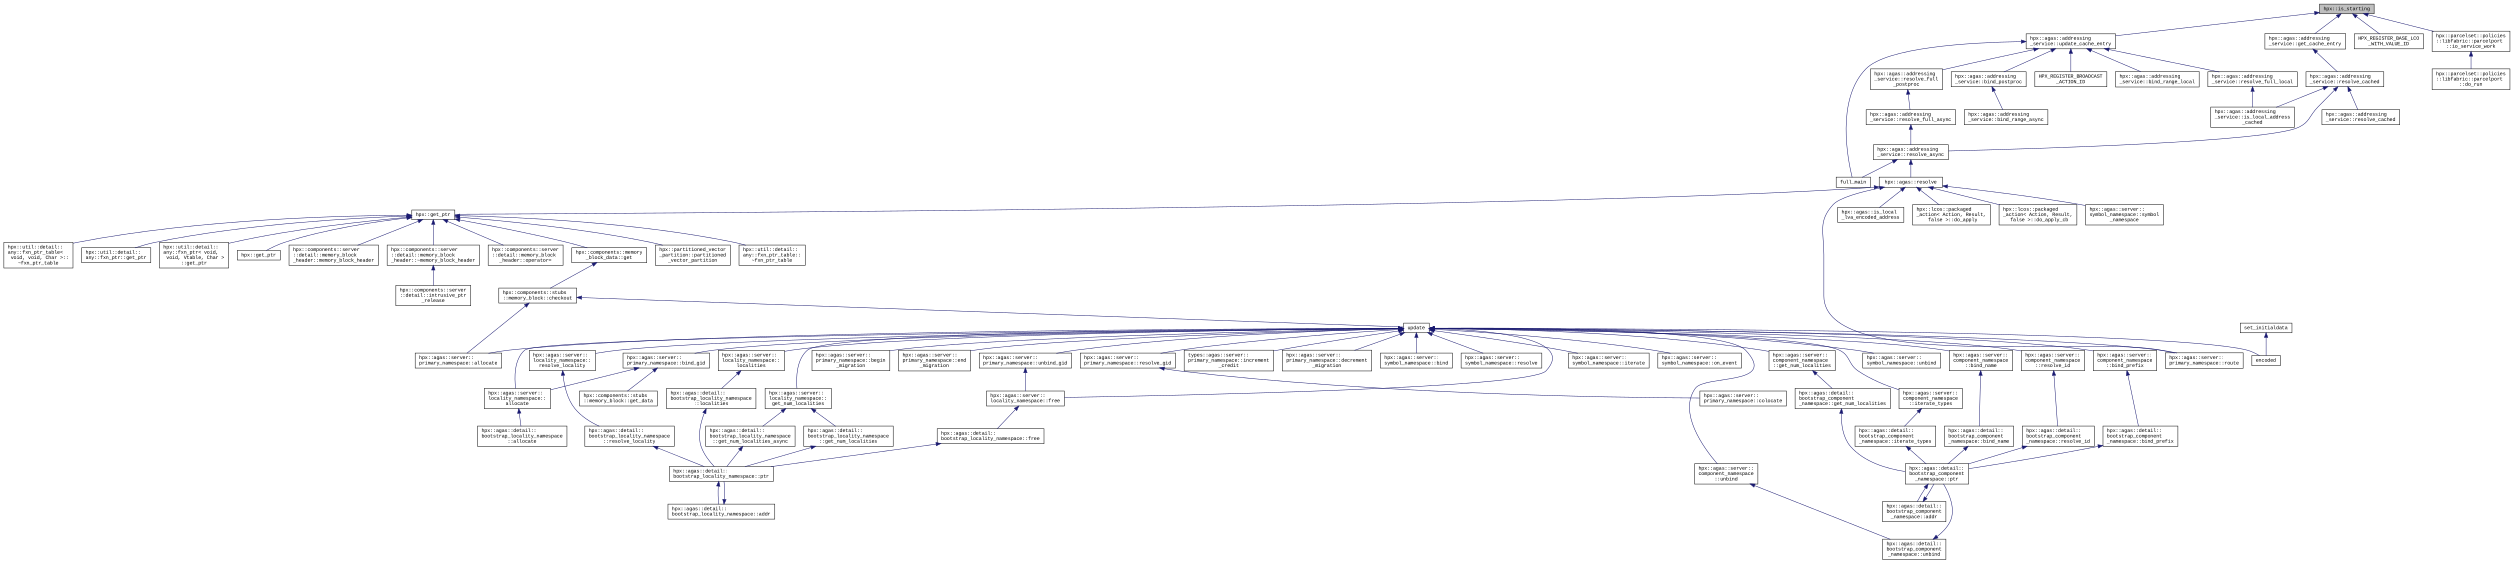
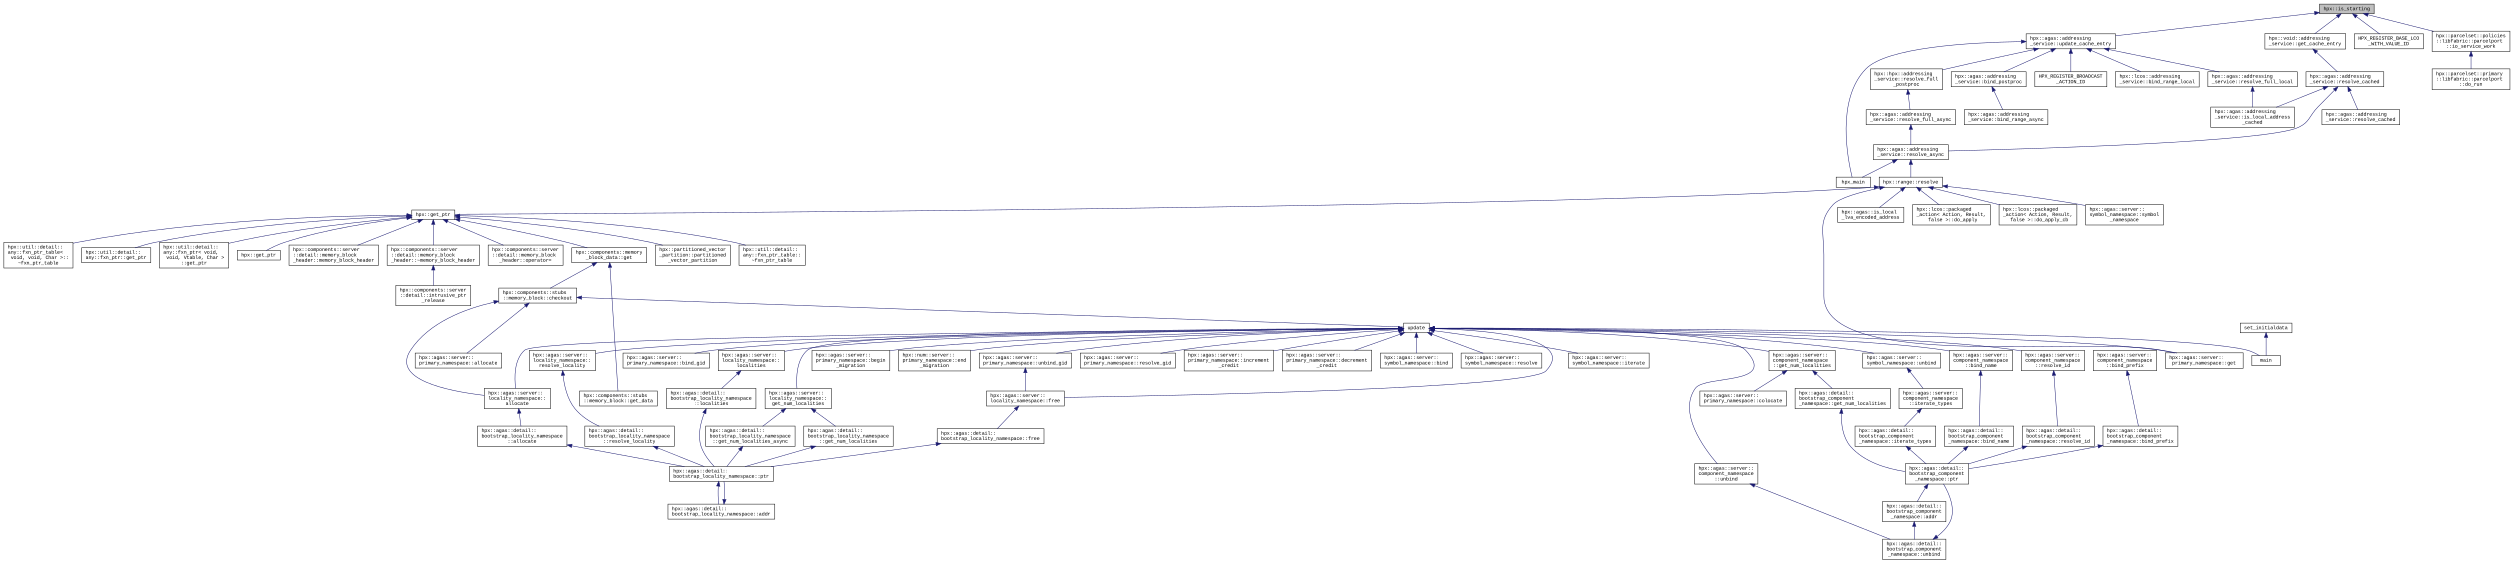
node "hpx::agas::addressing _service::get_cache_entry": label "hpx::agas::addressing _service::get_cache_entry" -> "hpx::void::addressing _service::get_cache_entry"
node "hpx::agas::addressing _service::resolve_full _postproc": label "hpx::agas::addressing _service::resolve_full _postproc" -> "hpx::hpx::addressing _service::resolve_full _postproc"
node "hpx::agas::addressing _service::bind_range_local": label "hpx::agas::addressing _service::bind_range_local" -> "hpx::lcos::addressing _service::bind_range_local"
node "hpx::parcelset::policies ::libfabric::parcelport ::do_run": label "hpx::parcelset::policies ::libfabric::parcelport ::do_run" -> "hpx::parcelset::primary ::libfabric::parcelport ::do_run"
node "full_main": label "full_main" -> "hpx_main"
node "hpx::agas::resolve": label "hpx::agas::resolve" -> "hpx::range::resolve"
edge "hpx::agas::server:: component_namespace ::bind_prefix" -> "update": removed
edge "hpx::agas::server:: primary_namespace::allocate" -> "update": removed
edge "hpx::agas::server:: component_namespace ::iterate_types" -> "update": now "hpx::agas::server:: component_namespace ::iterate_types" -> "hpx::agas::server:: symbol_namespace::unbind"
node "hpx::agas::server:: primary_namespace::end _migration": label "hpx::agas::server:: primary_namespace::end _migration" -> "hpx::num::server:: primary_namespace::end _migration"
node "types::agas::server:: primary_namespace::increment _credit": label "types::agas::server:: primary_namespace::increment _credit" -> "hpx::agas::server:: primary_namespace::increment _credit"
node "hpx::agas::server:: primary_namespace::decrement _migration": label "hpx::agas::server:: primary_namespace::decrement _migration" -> "hpx::agas::server:: primary_namespace::decrement _credit"
node "hpx::agas::server:: symbol_namespace::on_event": removed
node "hpx::agas::server:: primary_namespace::route": label "hpx::agas::server:: primary_namespace::route" -> "hpx::agas::server:: primary_namespace::get"
node "encoded": label "encoded" -> "main"
edge "hpx::agas::server:: locality_namespace:: allocate" -> "hpx::agas::server:: primary_namespace::bind_gid": now "hpx::agas::server:: locality_namespace:: allocate" -> "hpx::components::stubs ::memory_block::checkout"
edge "hpx::components::stubs ::memory_block::get_data" -> "hpx::agas::server:: primary_namespace::bind_gid": now "hpx::components::stubs ::memory_block::get_data" -> "hpx::components::memory _block_data::get"
edge "hpx::agas::server:: primary_namespace::colocate" -> "hpx::agas::server:: primary_namespace::resolve_gid": now "hpx::agas::server:: primary_namespace::colocate" -> "hpx::agas::server:: component_namespace ::get_num_localities"
edge "hpx::agas::detail:: bootstrap_locality_namespace::ptr" -> "hpx::agas::detail:: bootstrap_locality_namespace ::allocate": added
edge "hpx::agas::detail:: bootstrap_component _namespace::ptr" -> "hpx::agas::detail:: bootstrap_component _namespace::addr": now "hpx::agas::detail:: bootstrap_component _namespace::unbind" -> "hpx::agas::detail:: bootstrap_component _namespace::addr"
